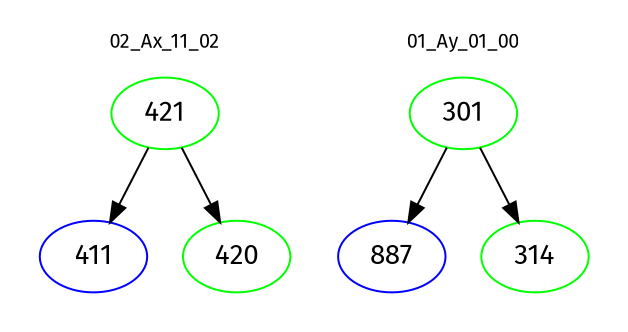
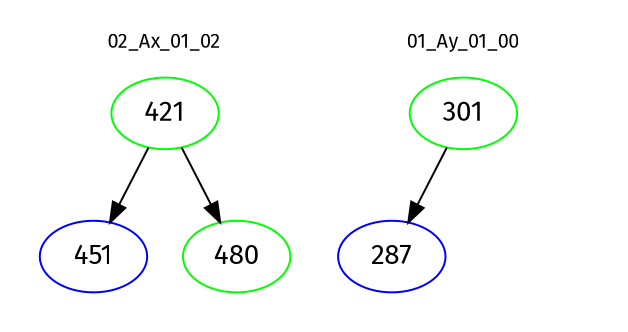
cluster "02_Ax_11_02": label "02_Ax_11_02" -> "02_Ax_01_02"
node "411": label "411" -> "451"
node "420": label "420" -> "480"
node "887": label "887" -> "287"
node "314": removed
